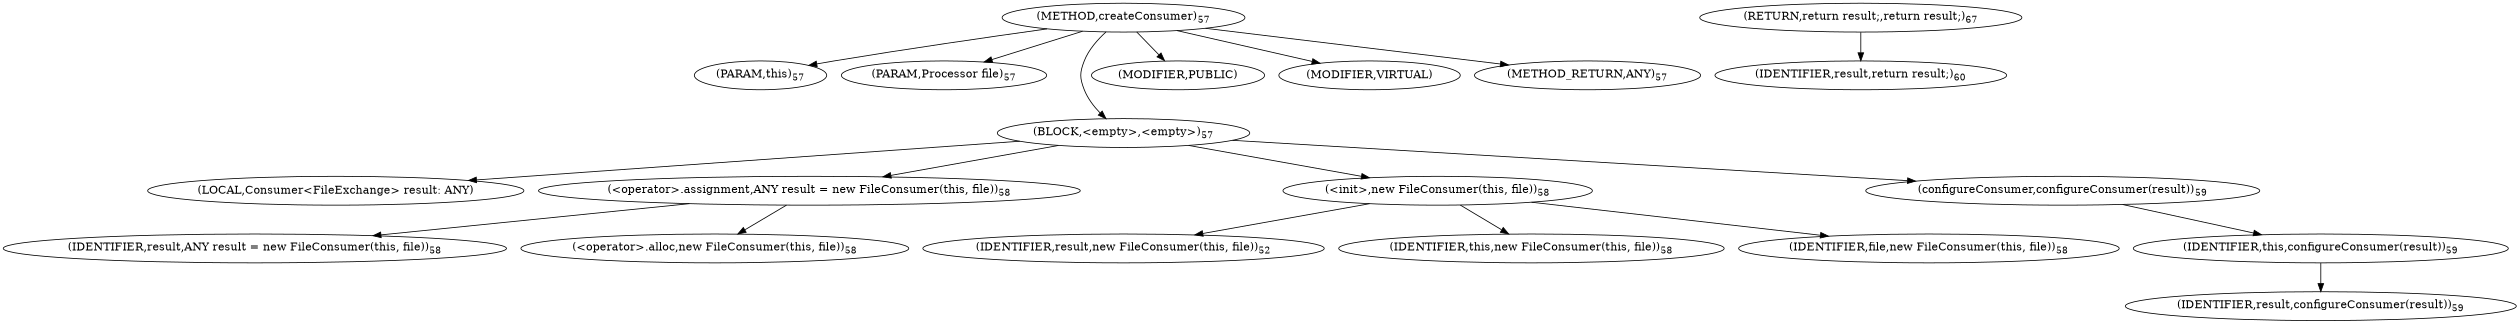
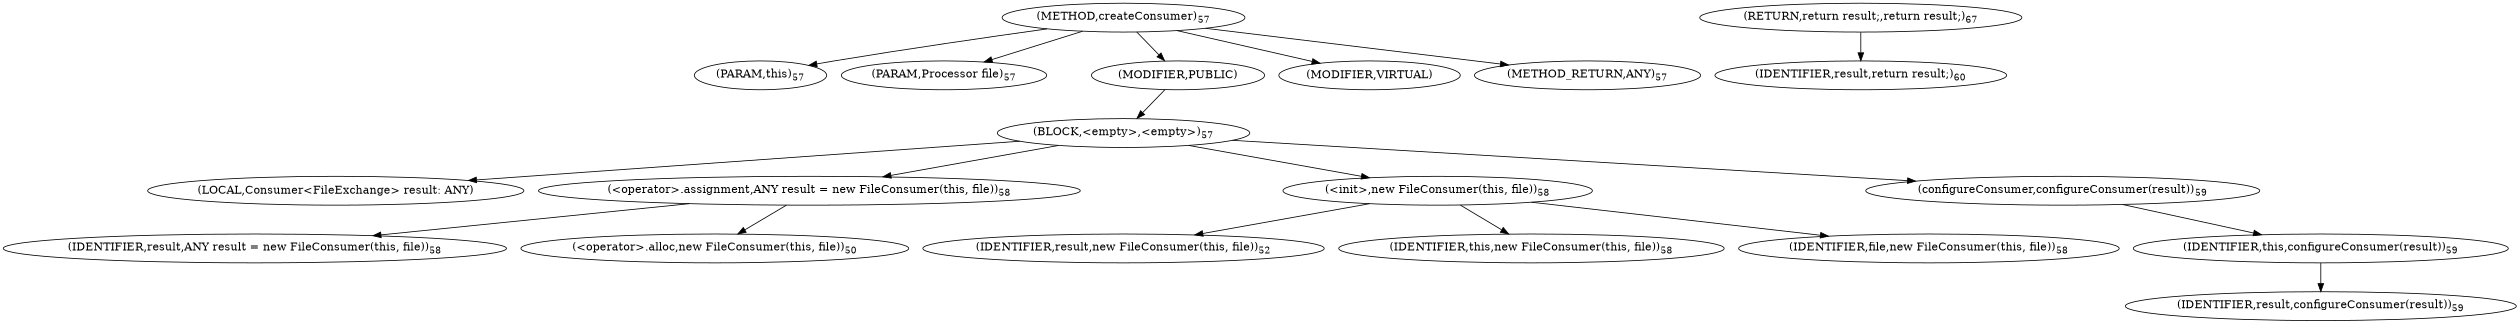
edge "(METHOD,createConsumer)" -> "(BLOCK,<empty>,<empty>)": now "(MODIFIER,PUBLIC)" -> "(BLOCK,<empty>,<empty>)"
node "(<operator>.alloc,new FileConsumer(this, file))": text "58" -> "50"
